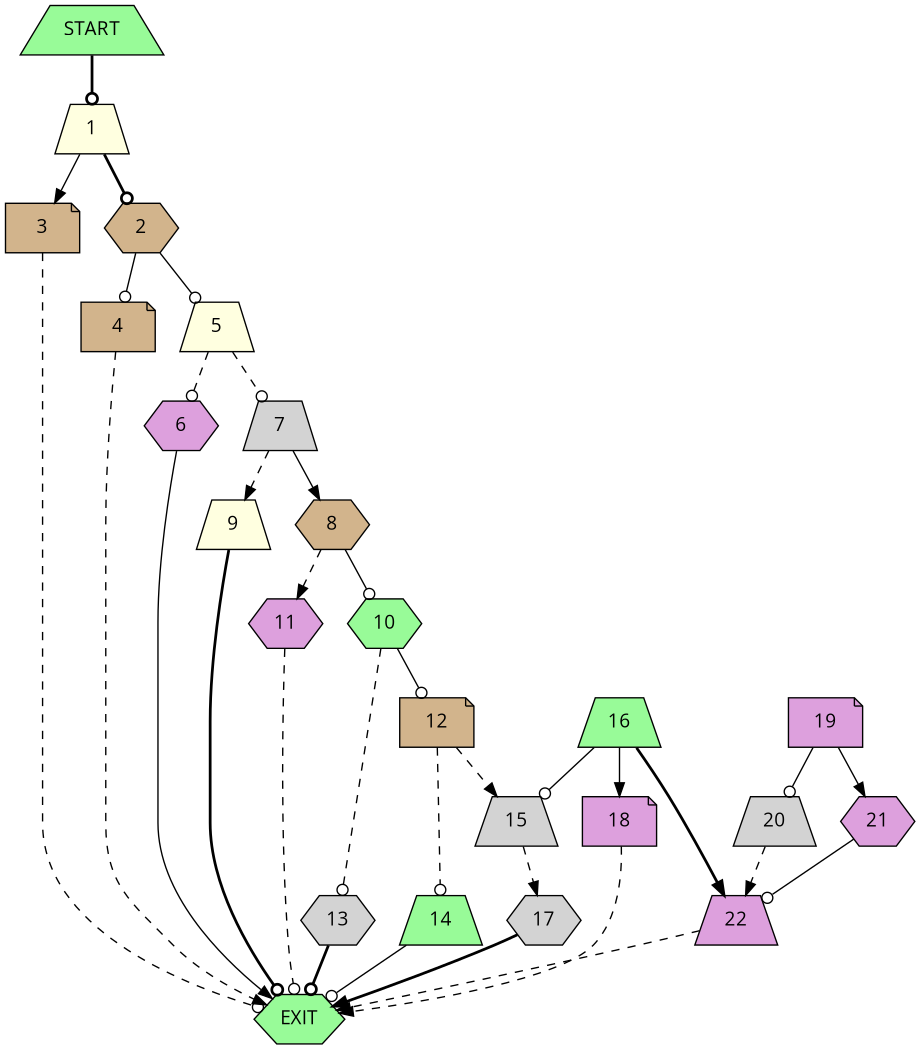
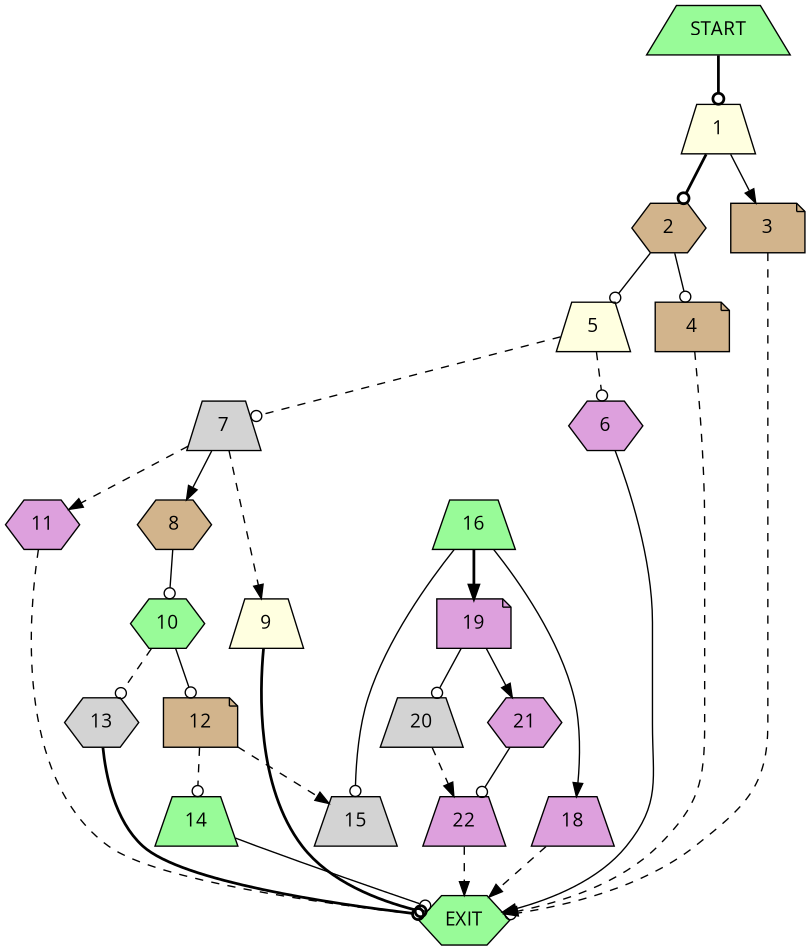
edge "8" -> "11": now "7" -> "11"
edge "16" -> "22": now "16" -> "19"
node "18": shape note -> trapezium
node "17": removed
